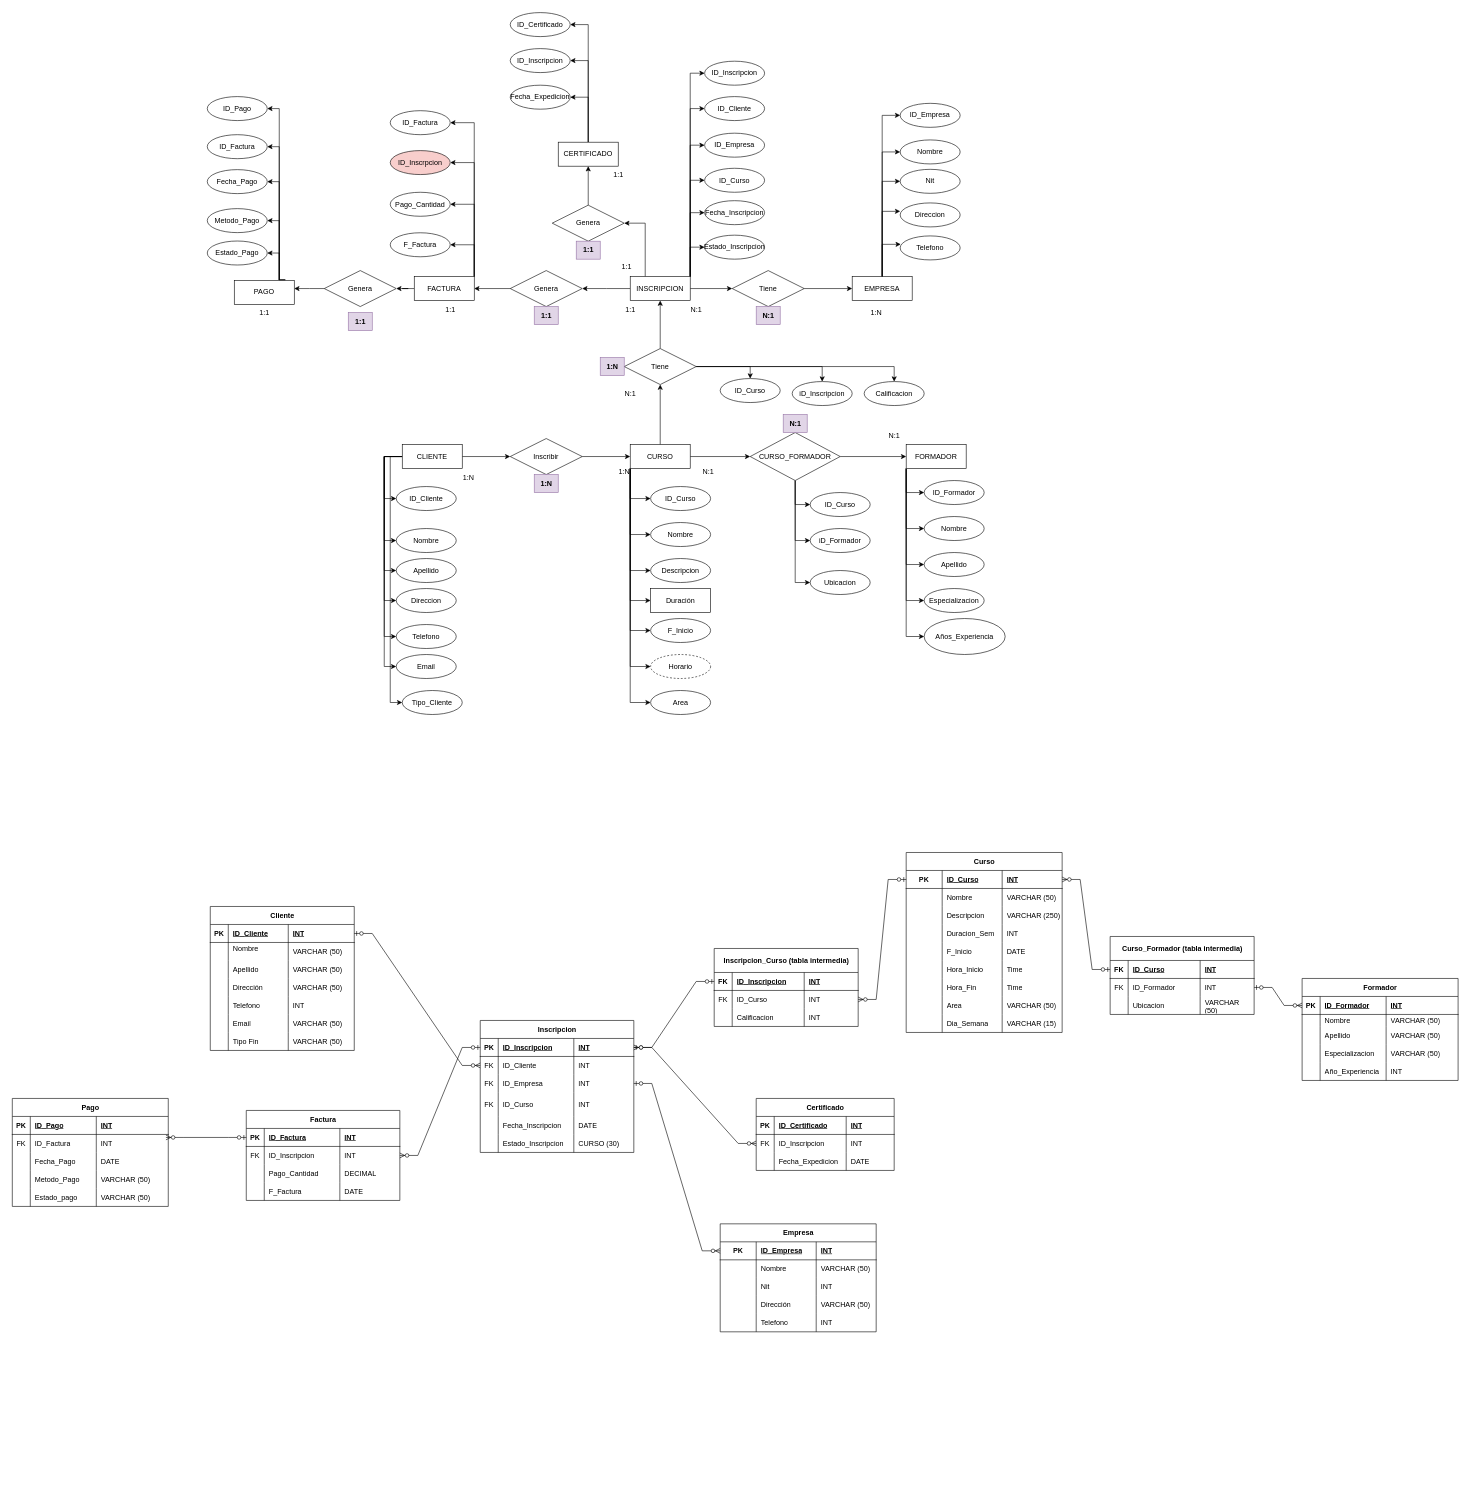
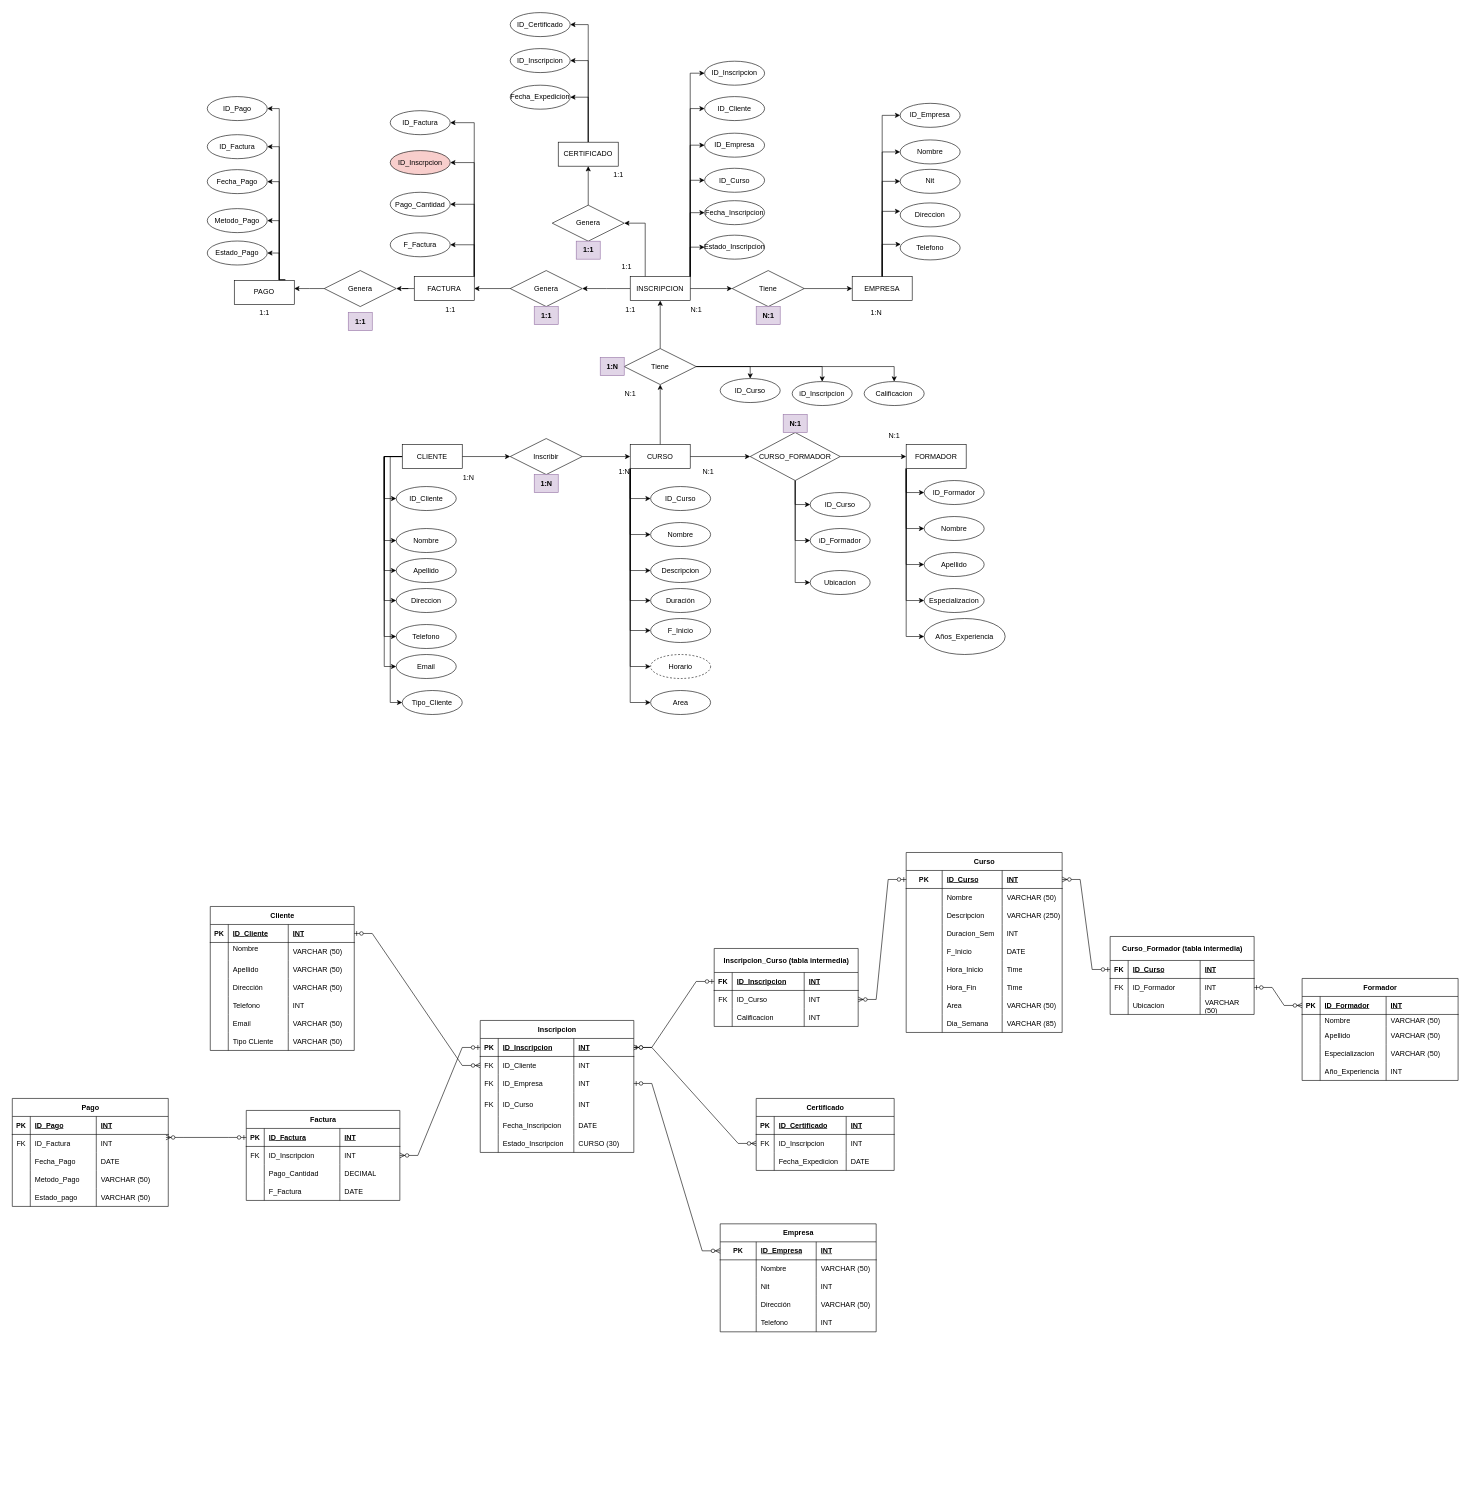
node "Duración": shape rectangle -> ellipse
node "VARCHAR (15)": label "VARCHAR (15)" -> "VARCHAR (85)"
node "Tipo Fin": label "Tipo Fin" -> "Tipo CLiente"
